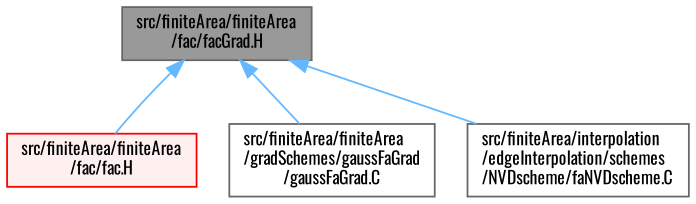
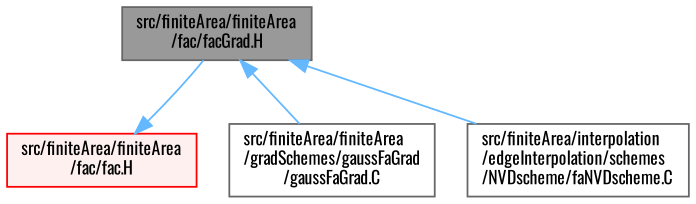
edge "src/finiteArea/finiteArea /fac/fac.H" -> "src/finiteArea/finiteArea /fac/facGrad.H": reversed
